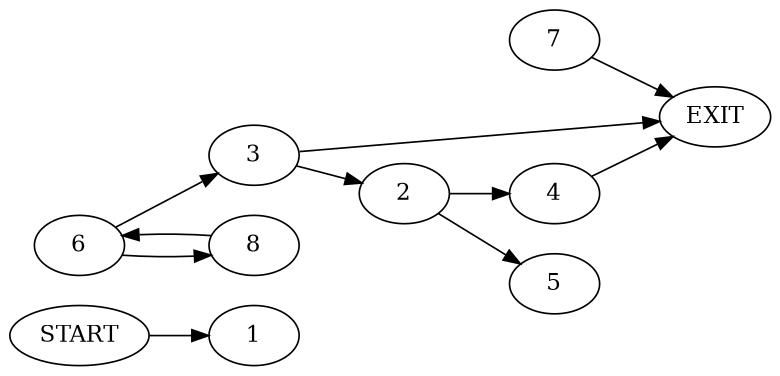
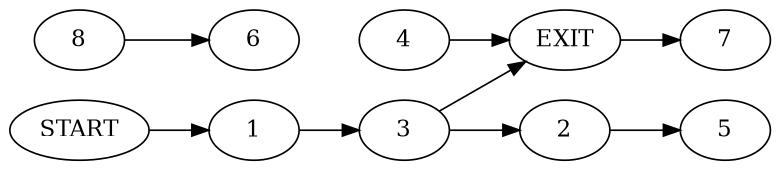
edge "7" -> "EXIT": reversed
edge "2" -> "4": removed
edge "6" -> "3": now "1" -> "3"
edge "6" -> "8": removed
